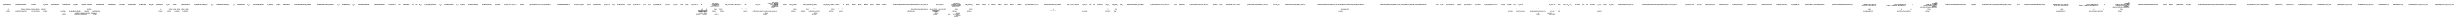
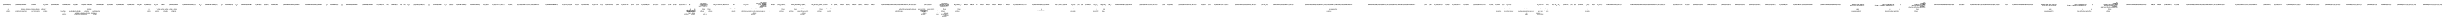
node "Entry CommandLine.NamedError.GetHashCode()": removed
